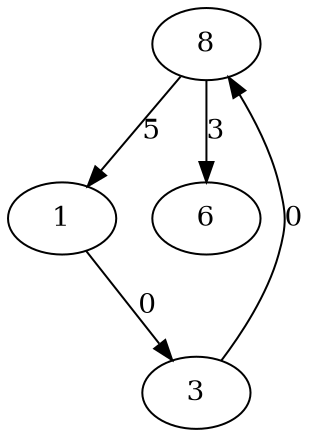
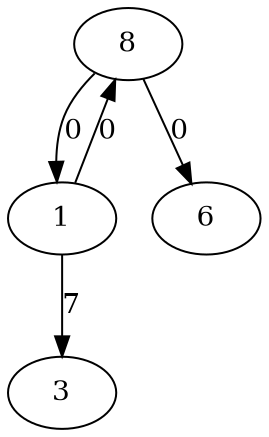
edge "8" -> "1": label "5" -> "0"
edge "8" -> "6": label "3" -> "0"
edge "3" -> "8": now "1" -> "8"
edge "1" -> "3": label "0" -> "7"
